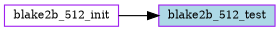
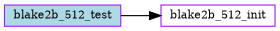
edge "blake2b_512_init" -> "blake2b_512_test": reversed
